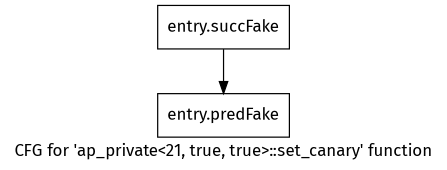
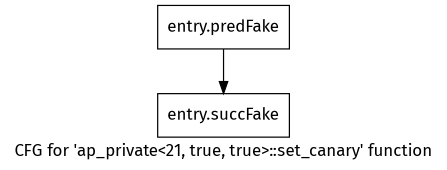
edge "entry.succFake" -> "entry.predFake": reversed
